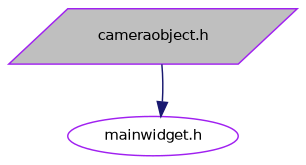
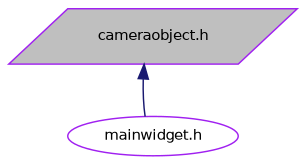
edge "cameraobject.h" -> "mainwidget.h": reversed
